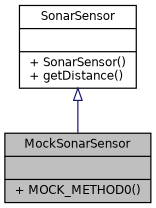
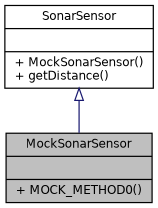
node "SonarSensor": text "+ SonarSensor()" -> "+ MockSonarSensor()"
